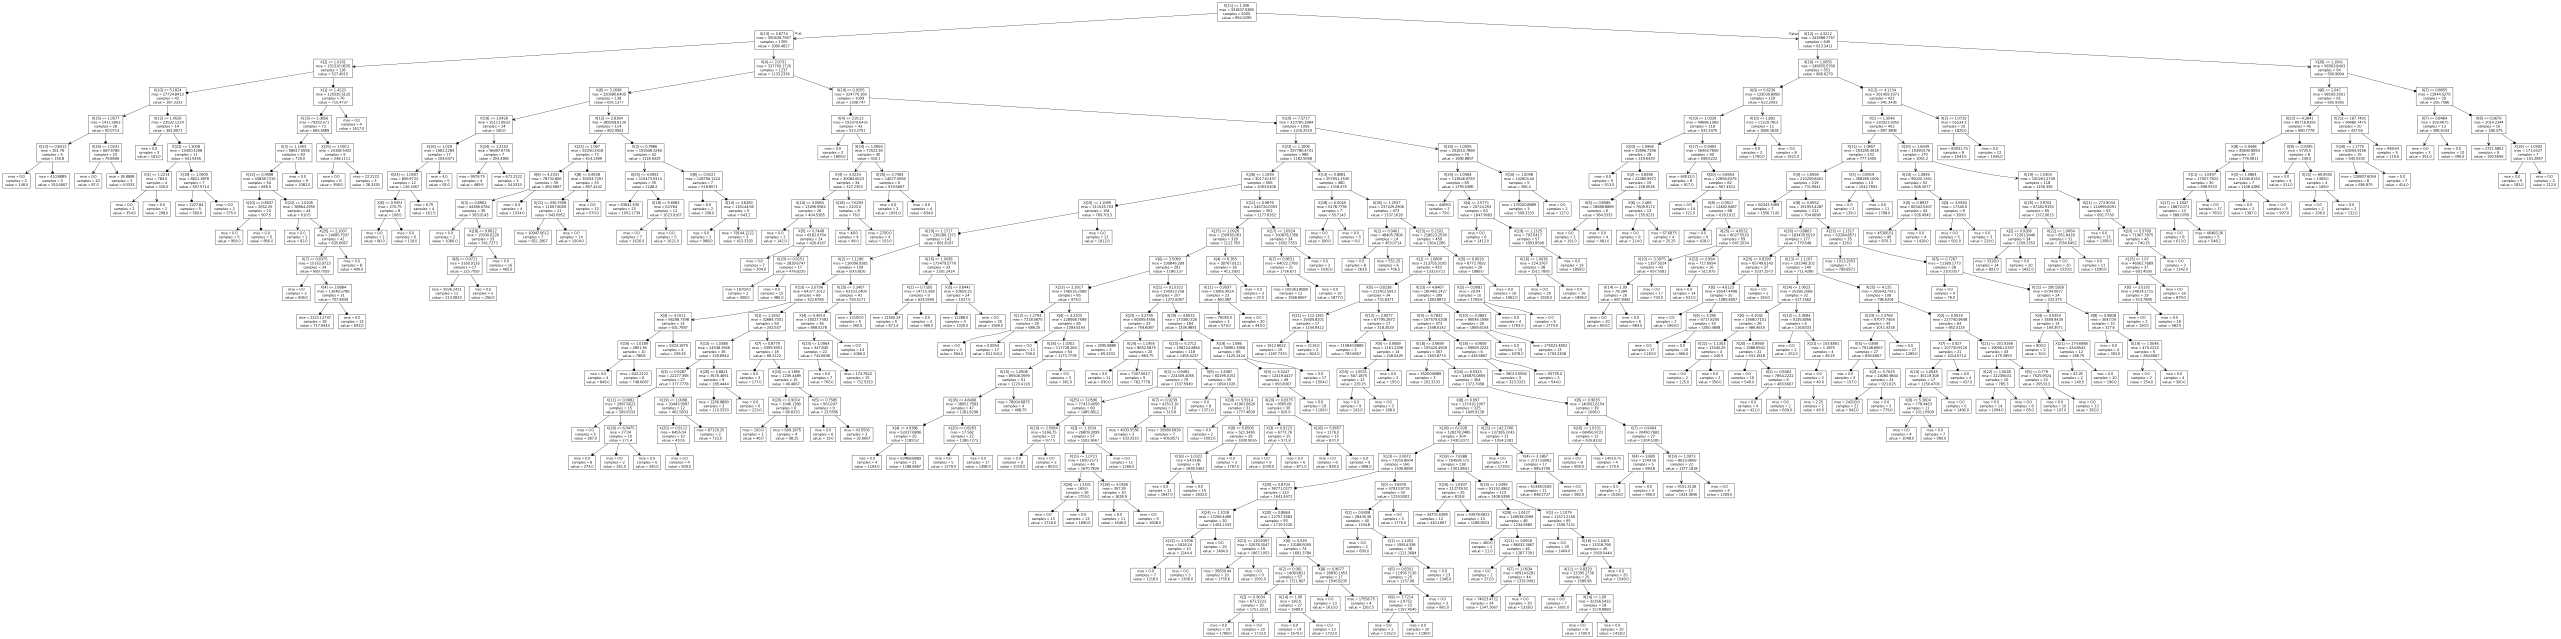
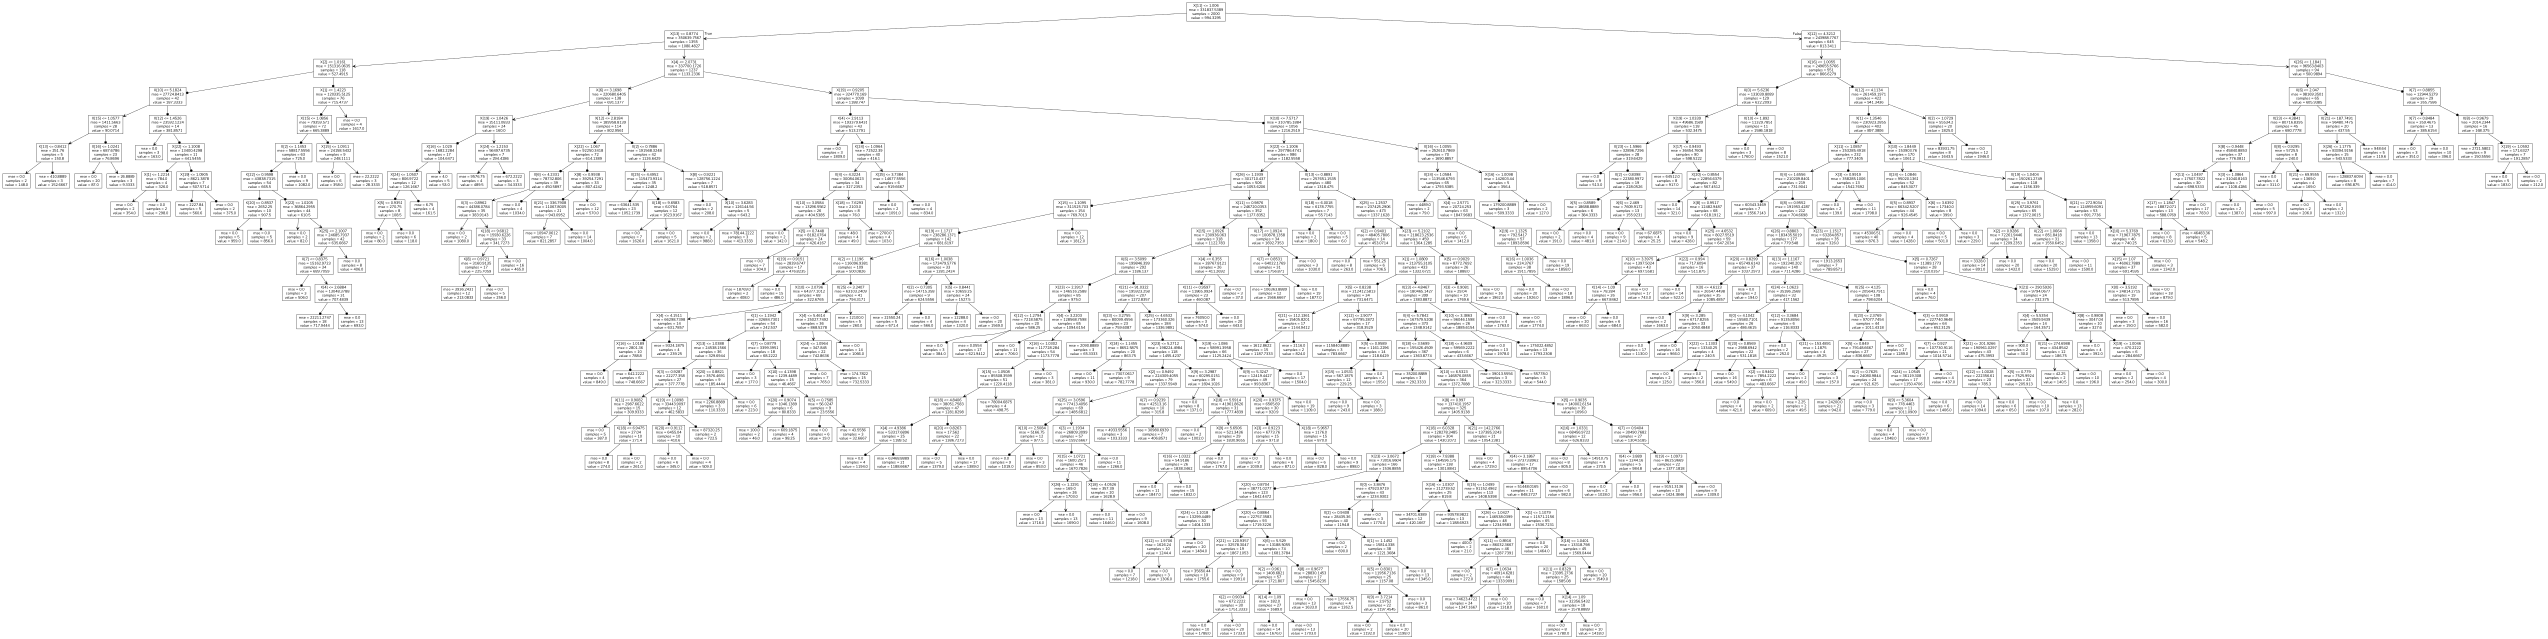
edge "X[5] <= 0.7585 mse = 56.0247 samples = 9 value = 23.5556" -> "mse = 43.5556 samples = 3 value = 32.6667": arrowhead dot -> vee
edge "X[18] <= 6.9475 mse = 27.04 samples = 10 value = 271.4" -> "mse = 0.0 samples = 6 value = 345.0": now "X[20] <= 0.9112 mse = 6455.04 samples = 10 value = 410.6" -> "mse = 0.0 samples = 6 value = 345.0"
